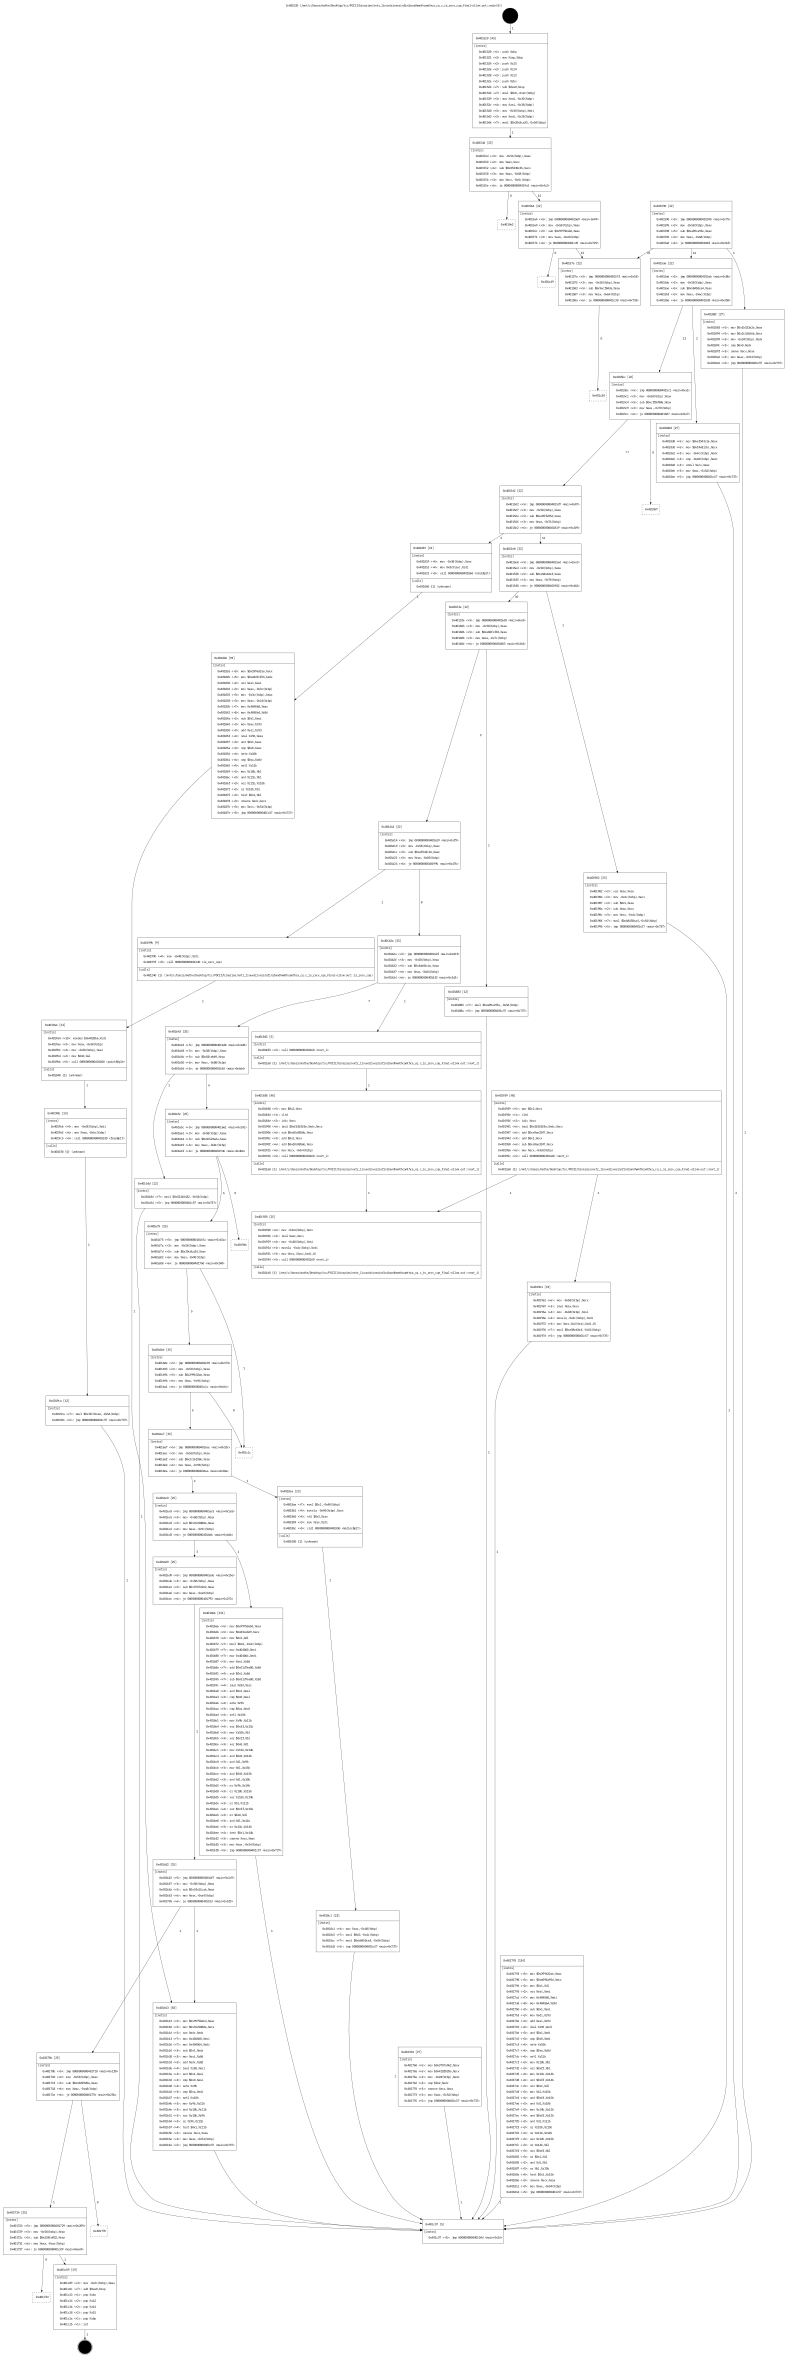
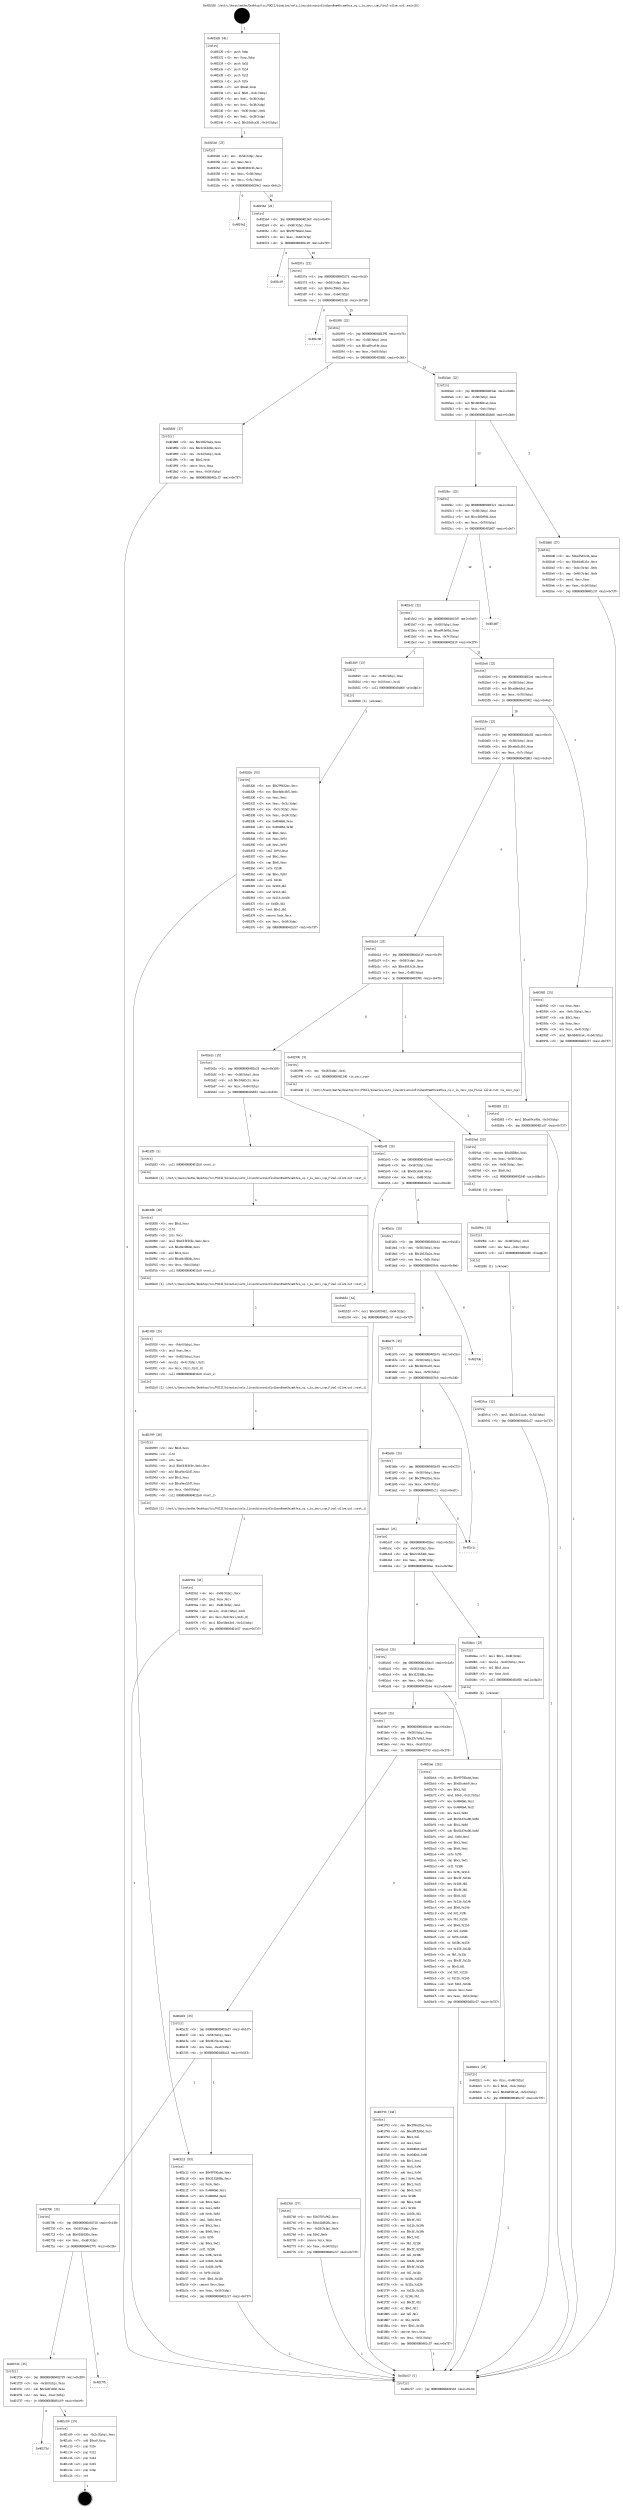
edge "0x401590 [22]" -> "0x40157a [22]": reversed
edge "0x401939 [40]" -> "0x401920 [25]": reversed
